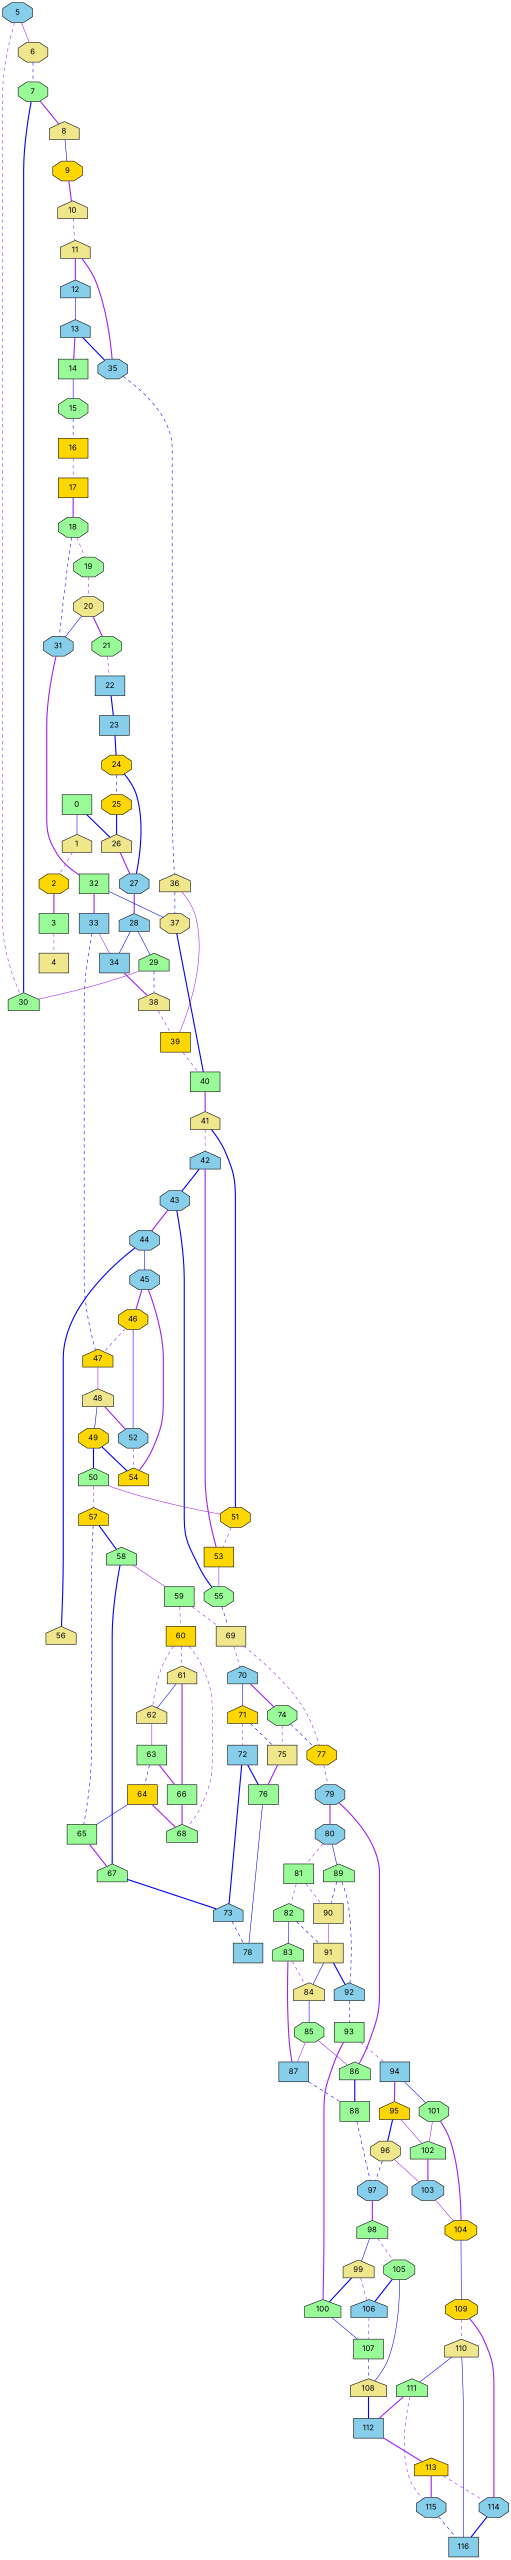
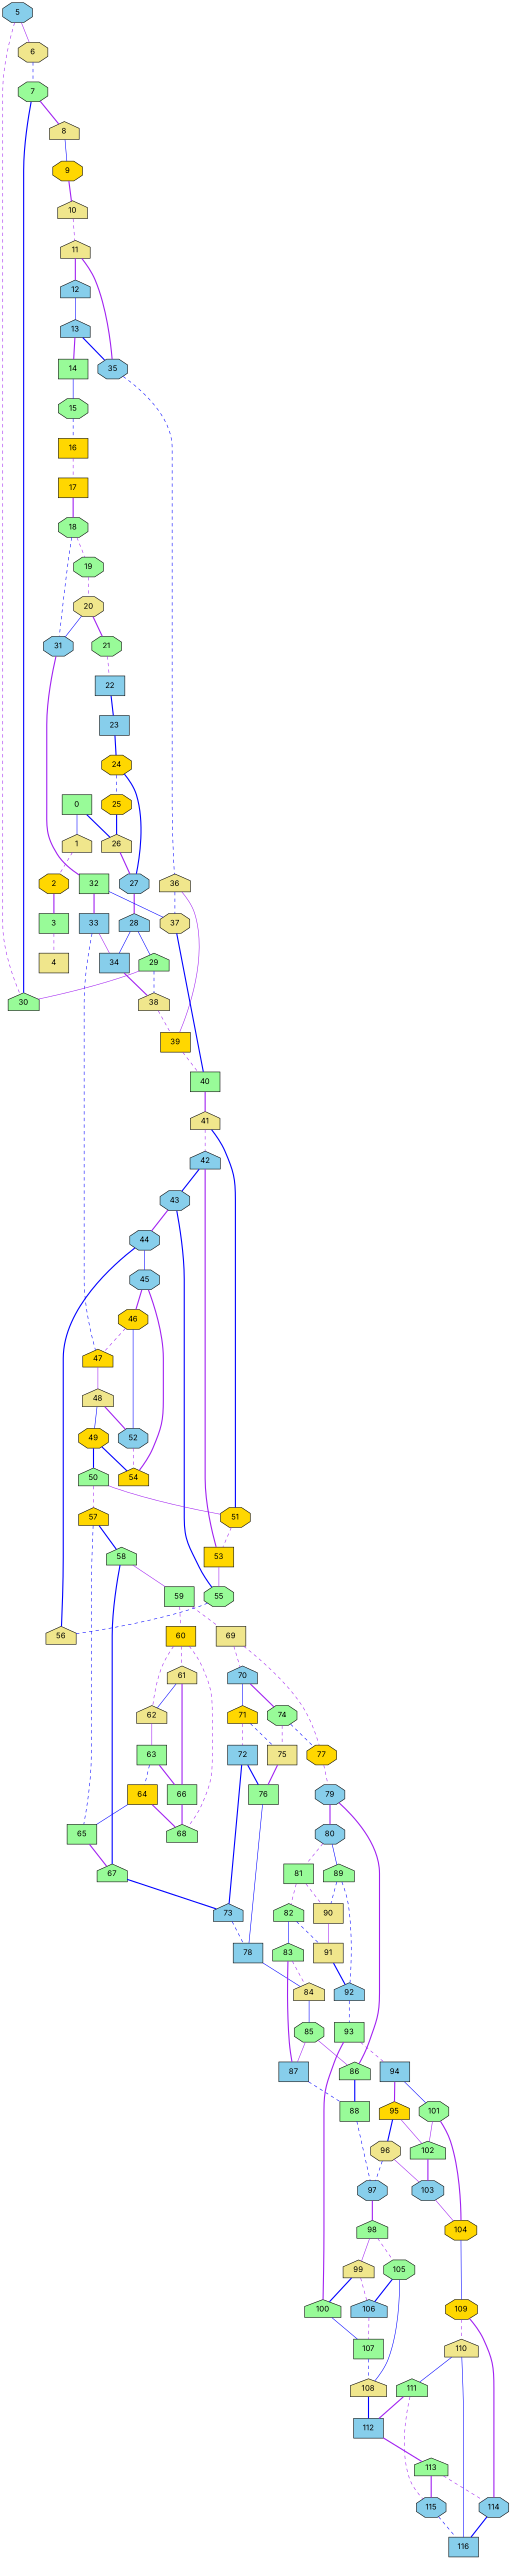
edge "55" -- "69": now "55" -- "56"
edge "91" -- "84": now "78" -- "84"
edge "98" -- "99": color blue -> purple
node "113": fillcolor gold -> palegreen
